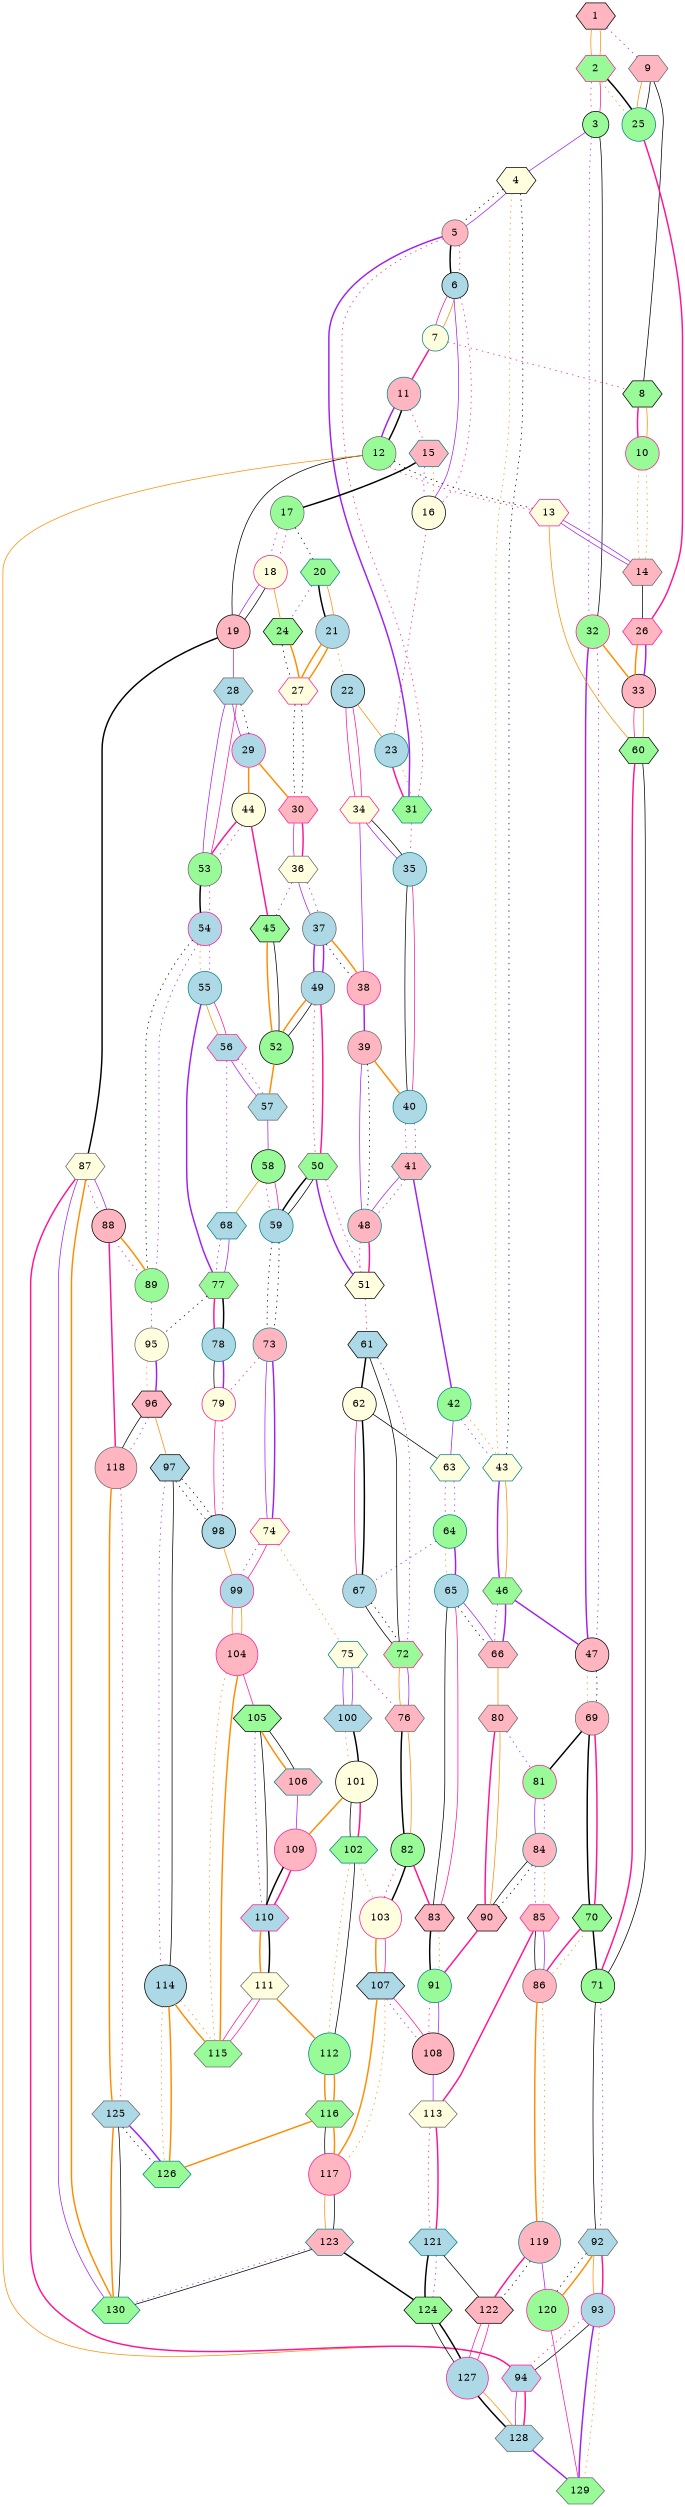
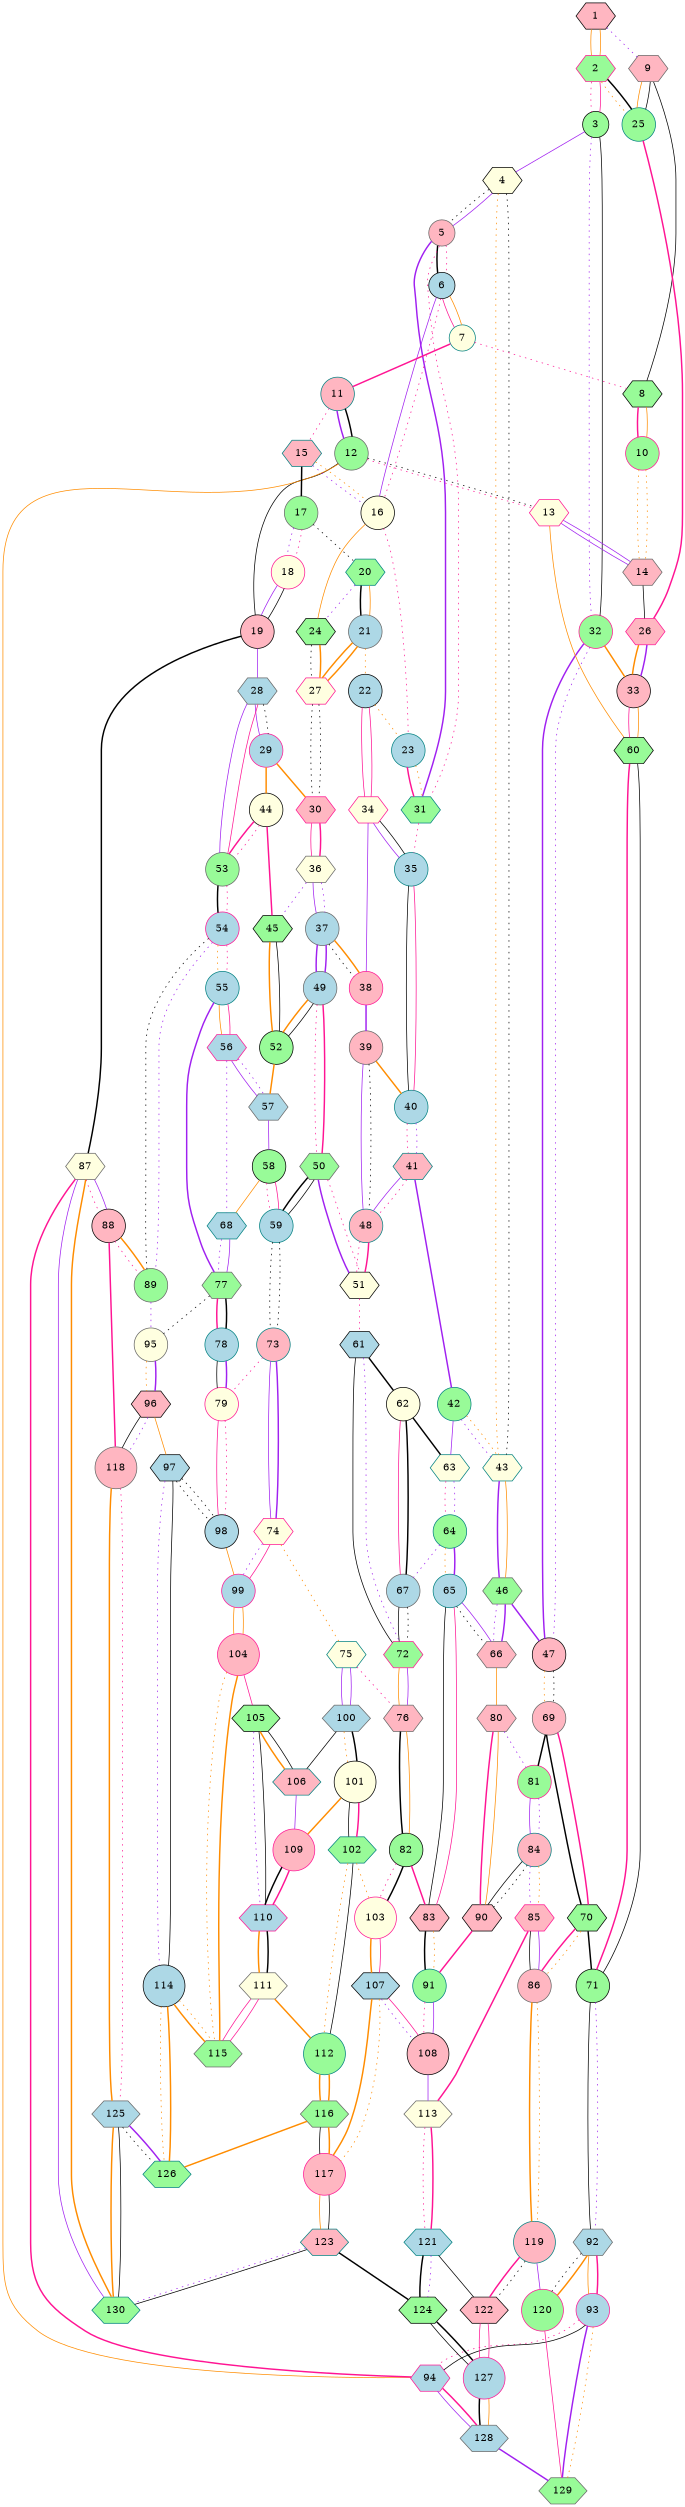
edge "18" -- "24": now "16" -- "24"
edge "22" -- "23": style solid -> dotted
edge "62" -- "63": style solid -> bold
edge "100" -- "106": added
